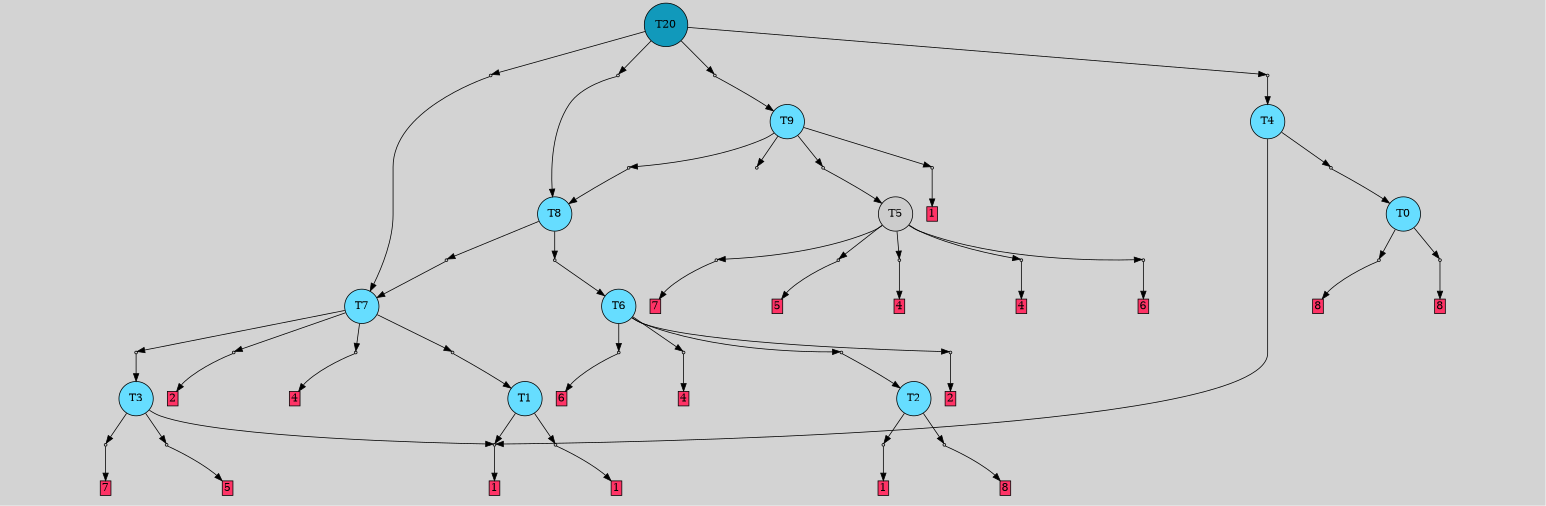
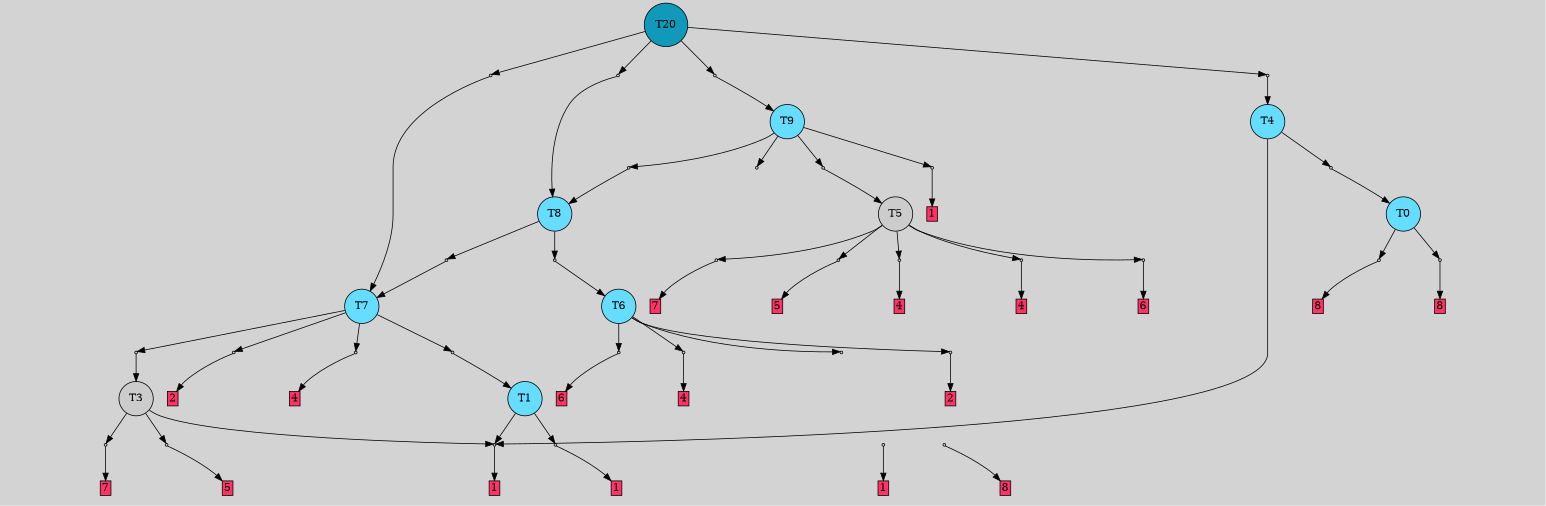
node "T3": fillcolor #66ddff -> #cccccc
node "T2": removed
